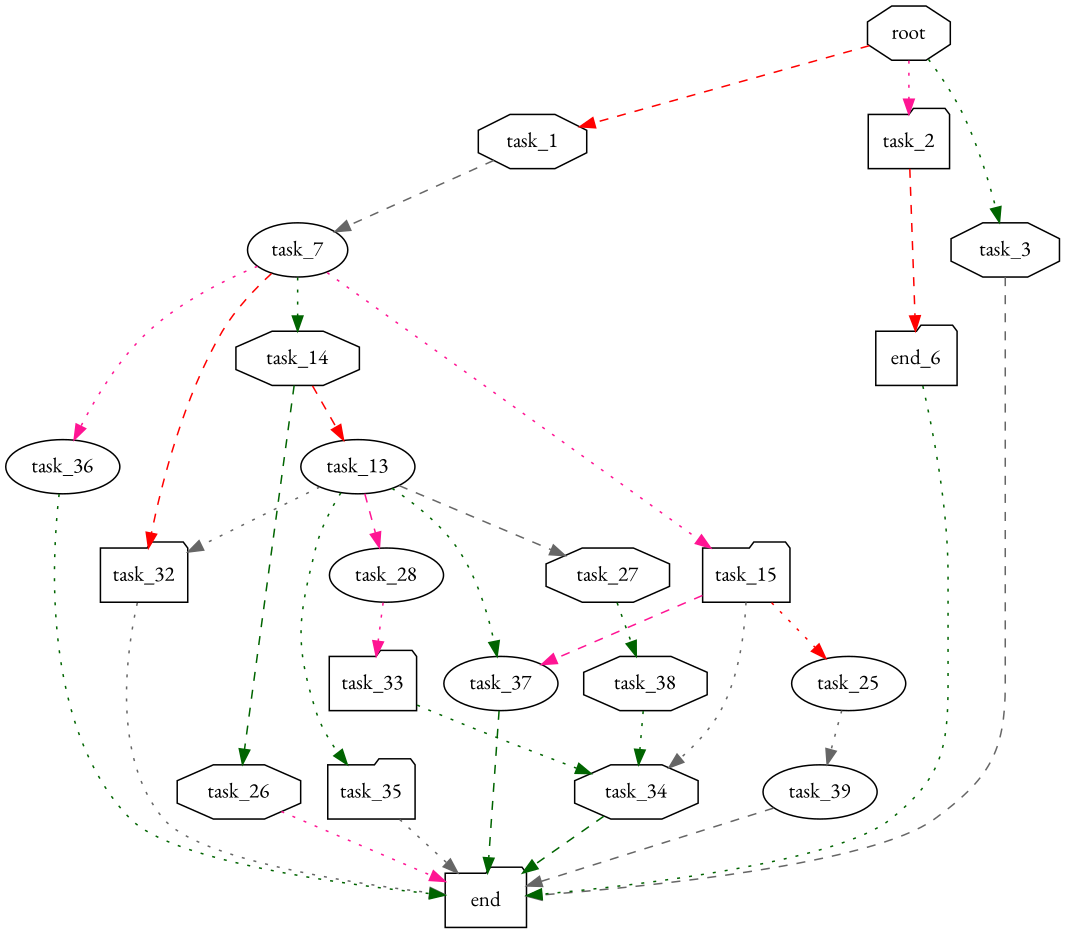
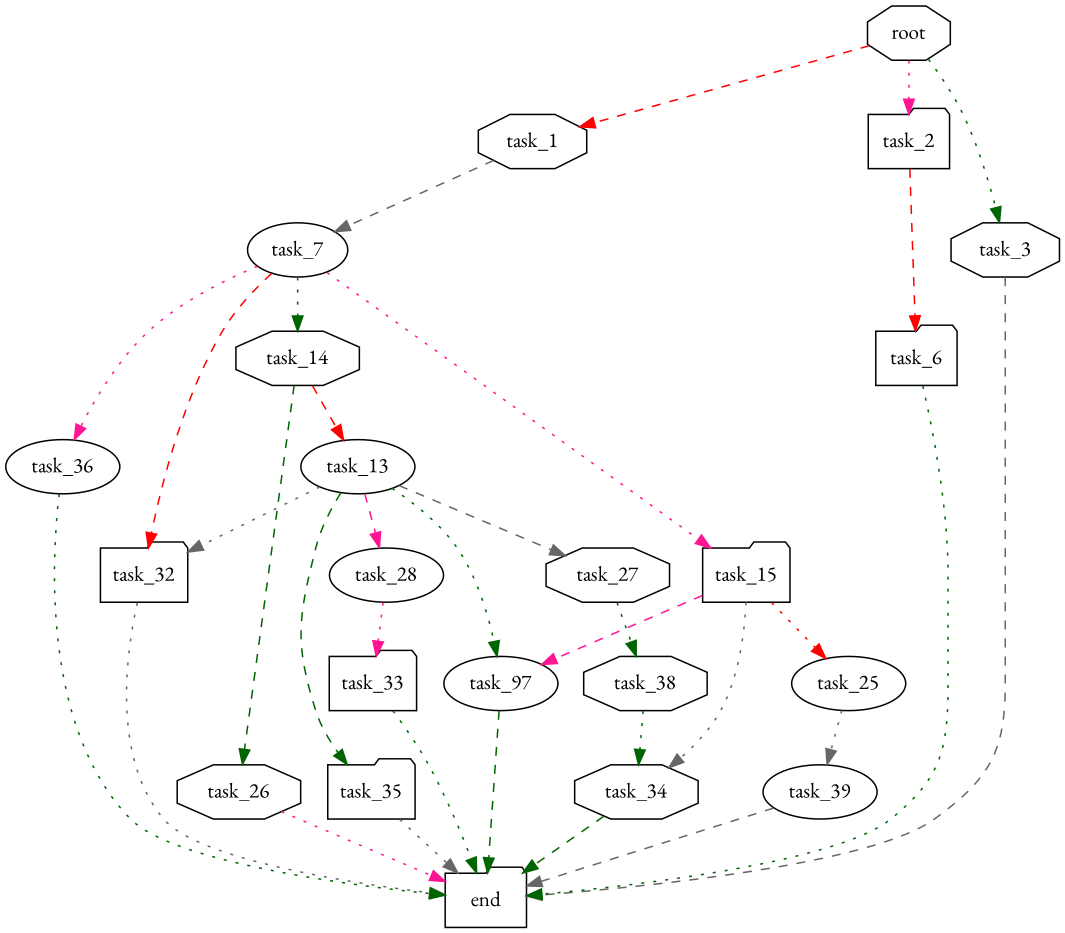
node "end_6": label "end_6" -> "task_6"
edge "task_13" -> "task_35": style dotted -> dashed
node "task_37": label "task_37" -> "task_97"
edge "task_33" -> "task_34": now "task_33" -> "end"
